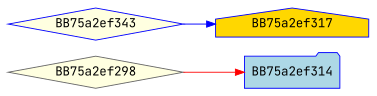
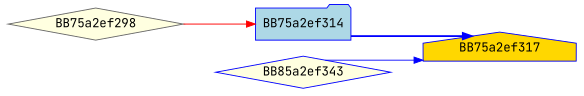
node "BB75a2ef343": label "BB75a2ef343" -> "BB85a2ef343"
edge "BB75a2ef314" -> "BB75a2ef317": added
